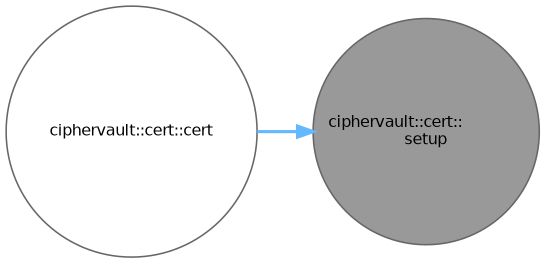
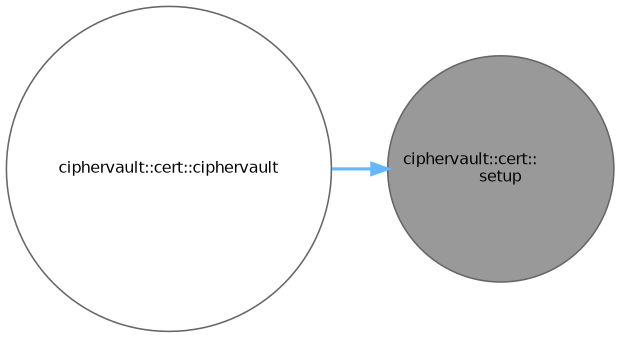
node "ciphervault::cert::cert": label "ciphervault::cert::cert" -> "ciphervault::cert::ciphervault"
